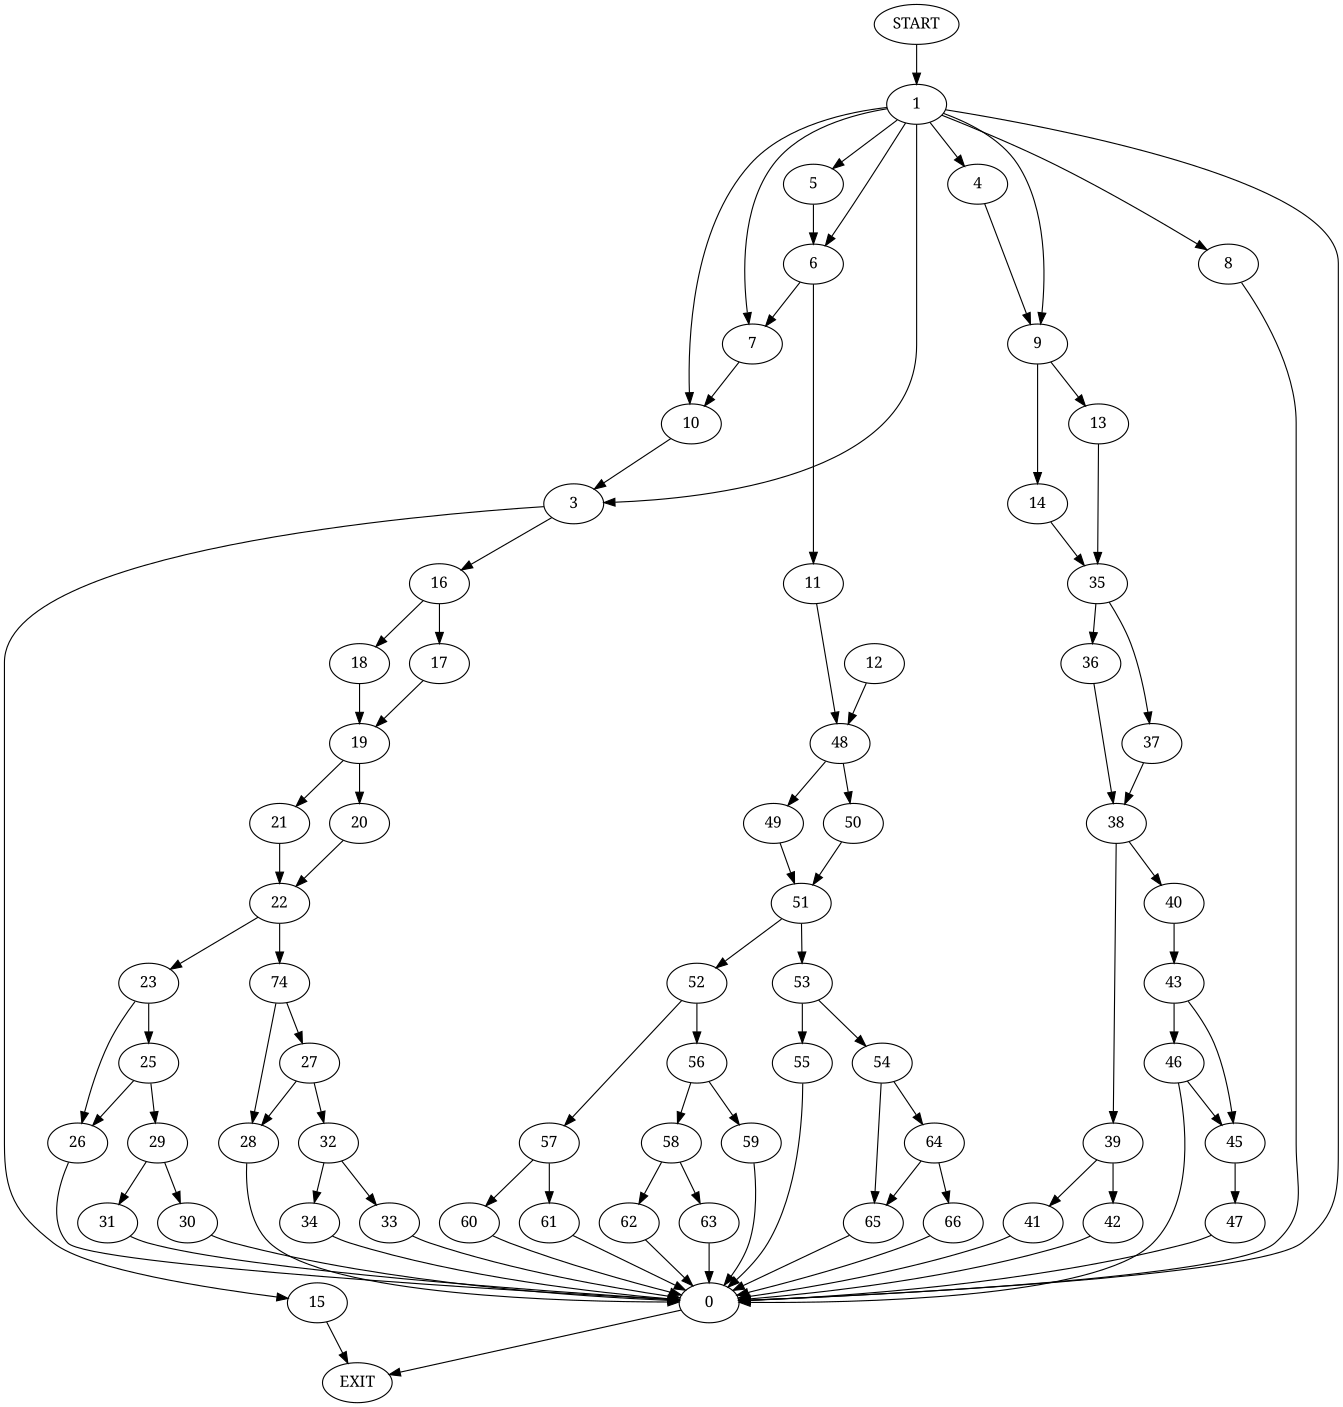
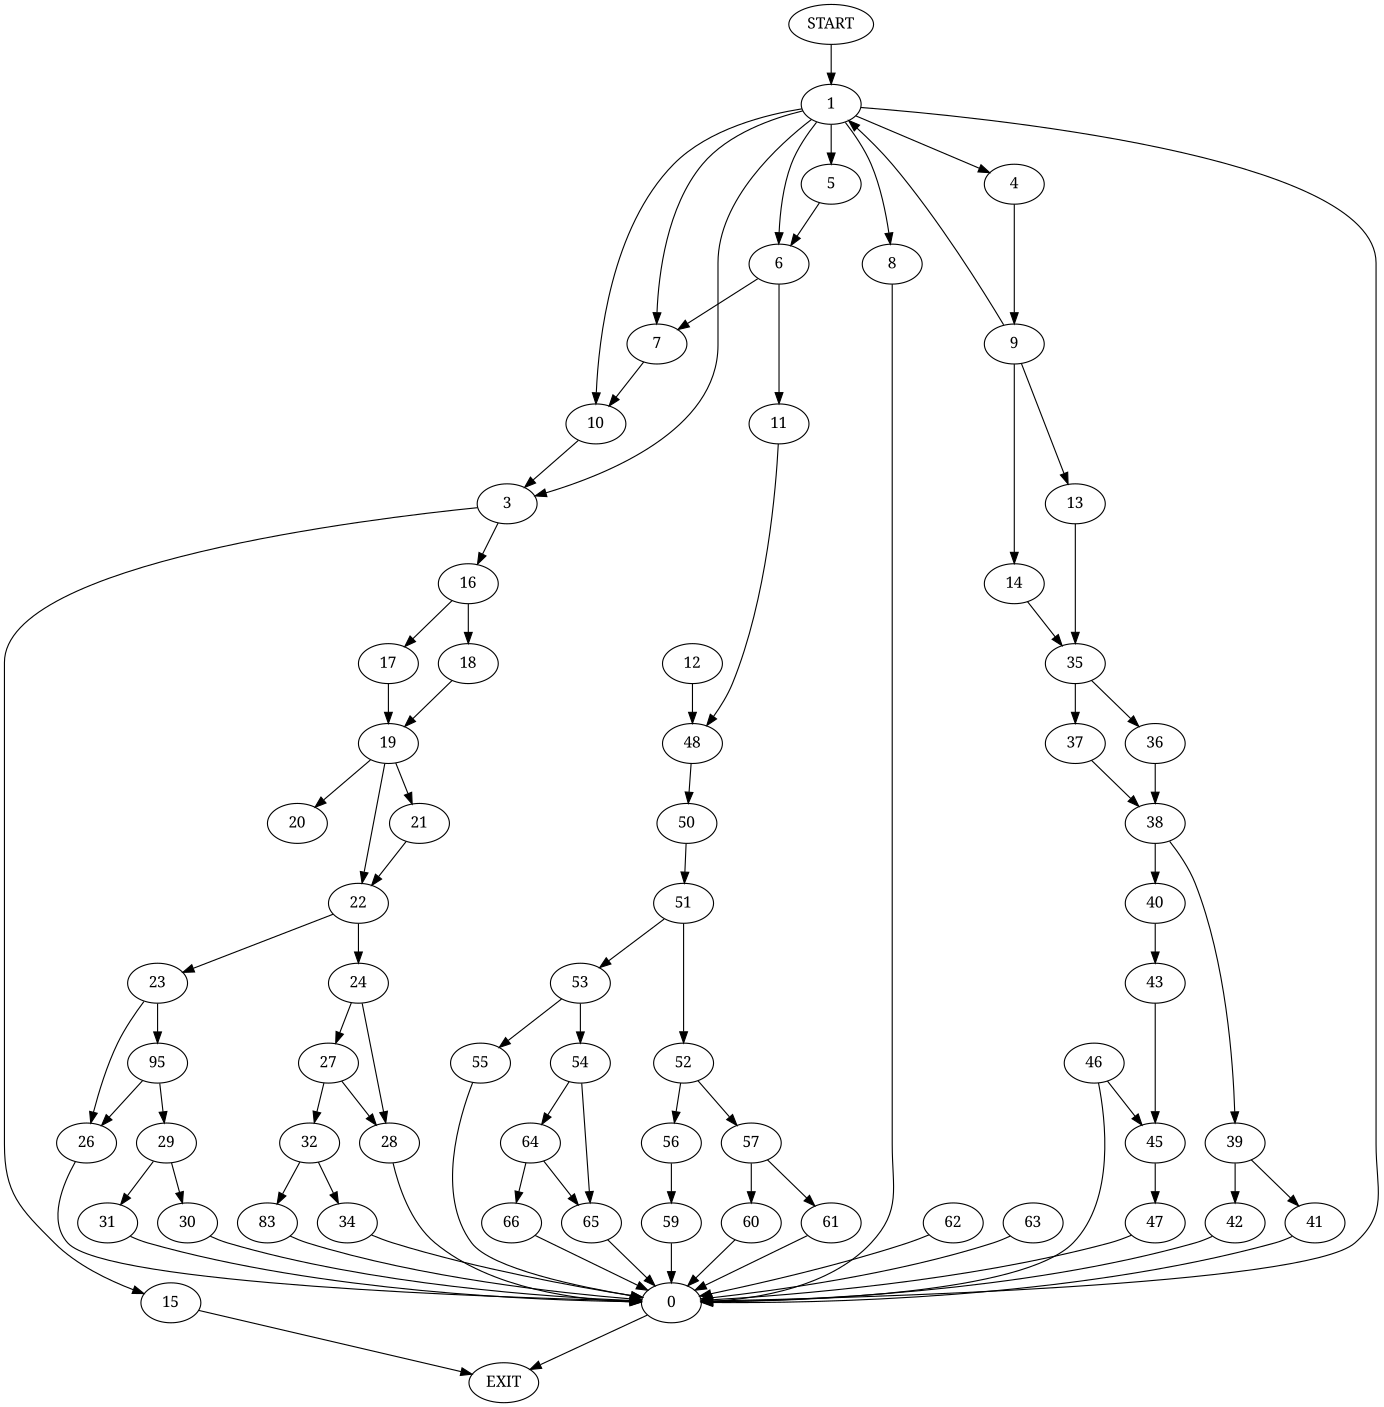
edge "1" -> "9": reversed
node "49": removed
edge "20" -> "22": now "19" -> "22"
node "74": label "74" -> "24"
edge "43" -> "46": removed
node "25": label "25" -> "95"
node "58": removed
node "33": label "33" -> "83"
